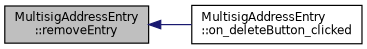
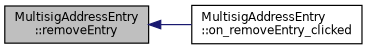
node "MultisigAddressEntry ::on_deleteButton_clicked": label "MultisigAddressEntry ::on_deleteButton_clicked" -> "MultisigAddressEntry ::on_removeEntry_clicked"
